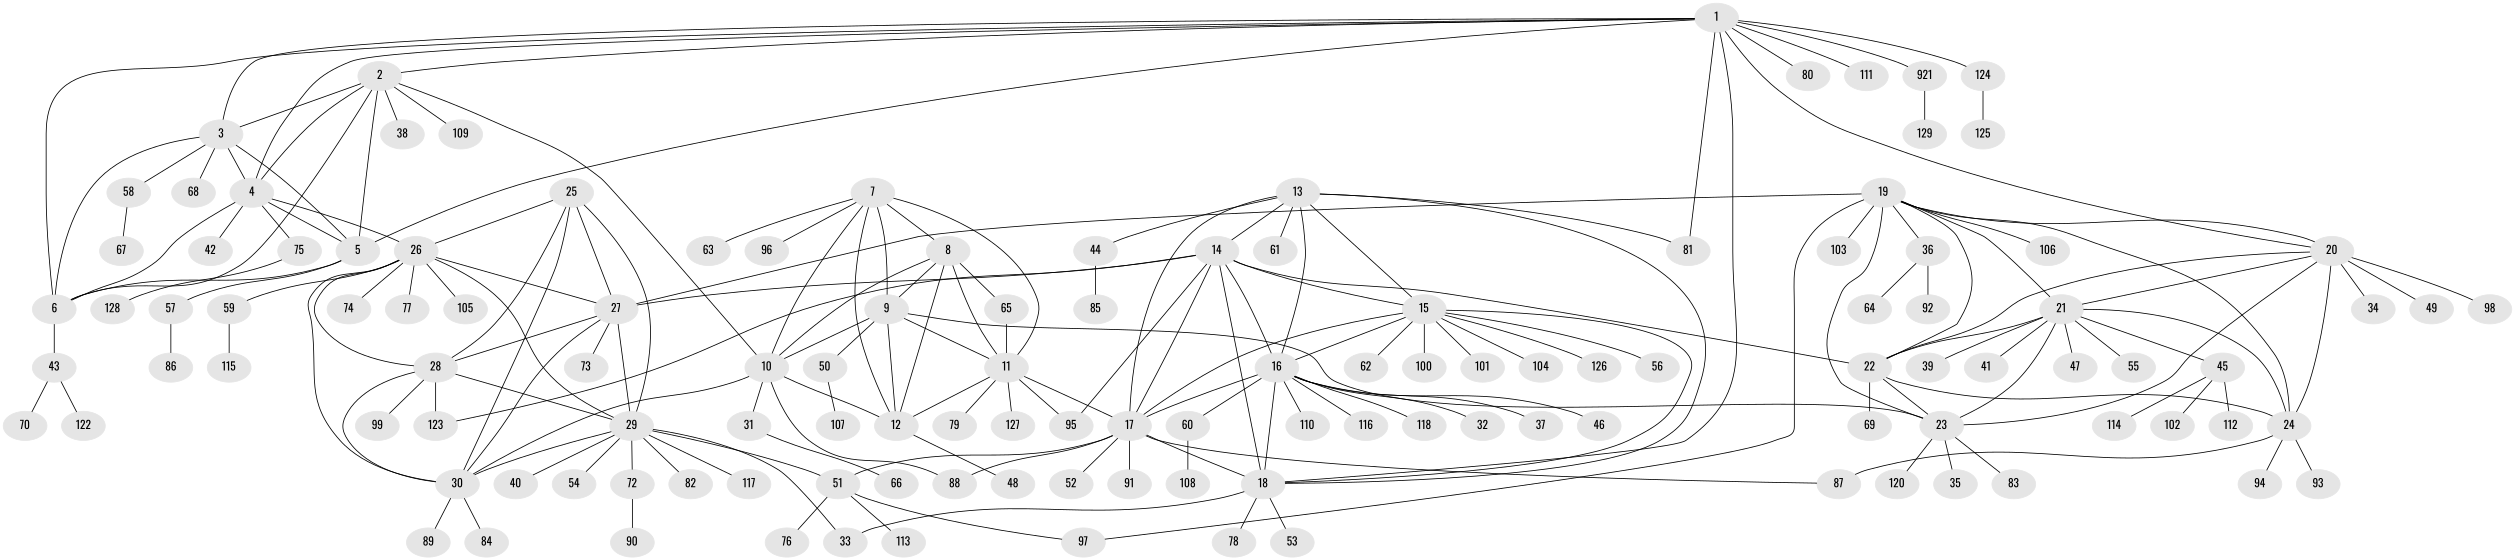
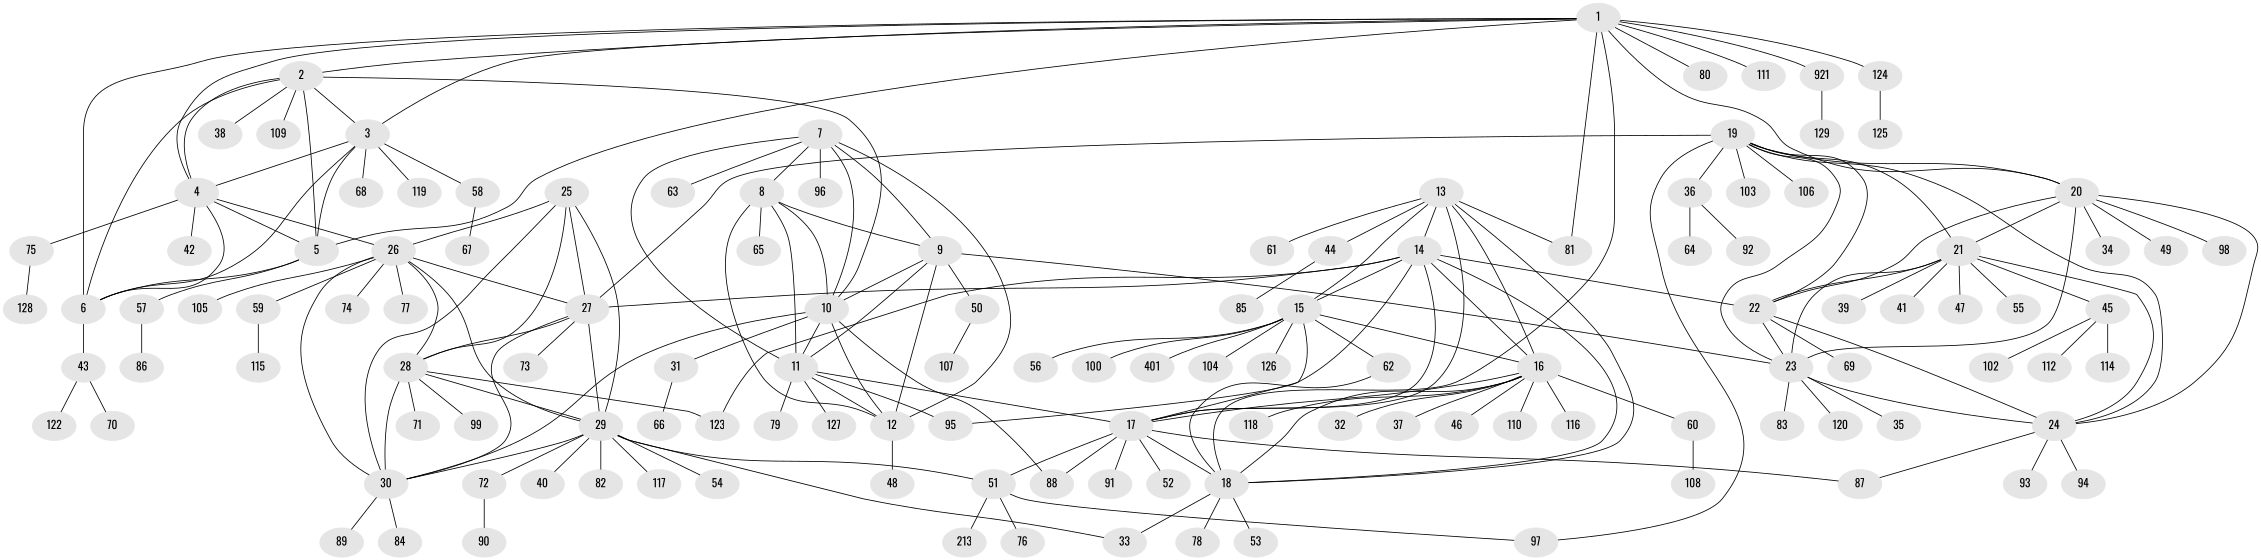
node "119": added
edge "65" -- "11": now "10" -- "11"
node "101": label "101" -> "401"
edge "23" -- "24": added
node "71": added
edge "15" -- "18": now "62" -- "18"
node "113": label "113" -> "213"
